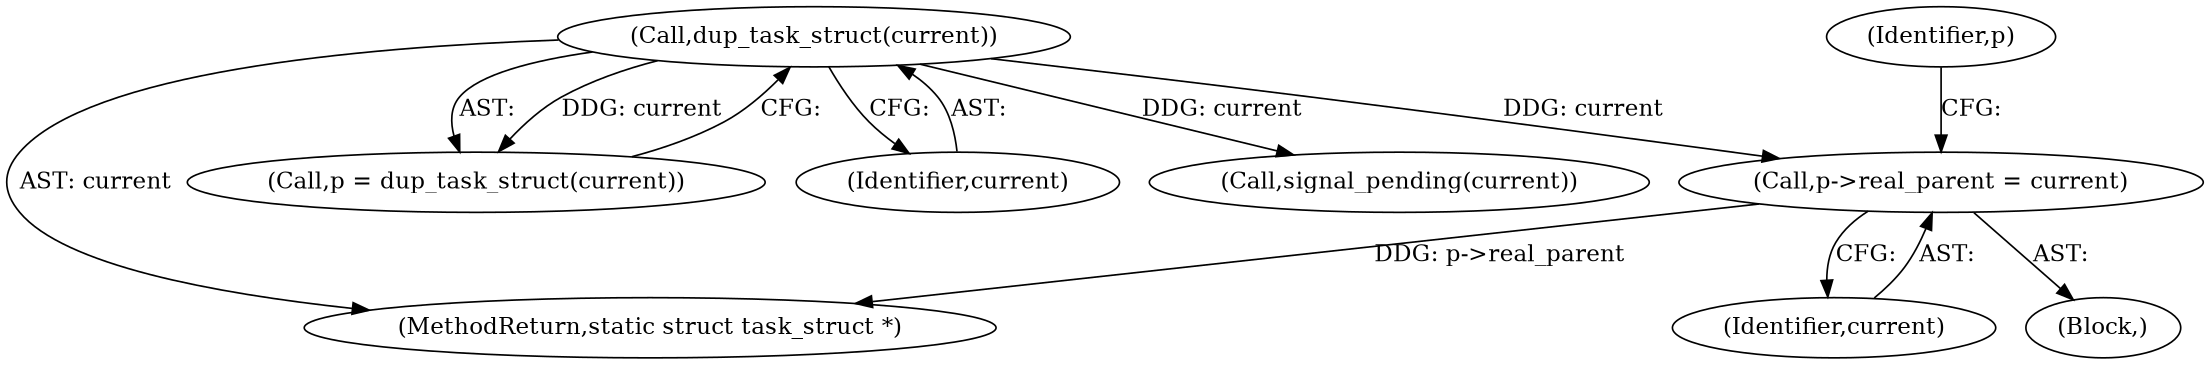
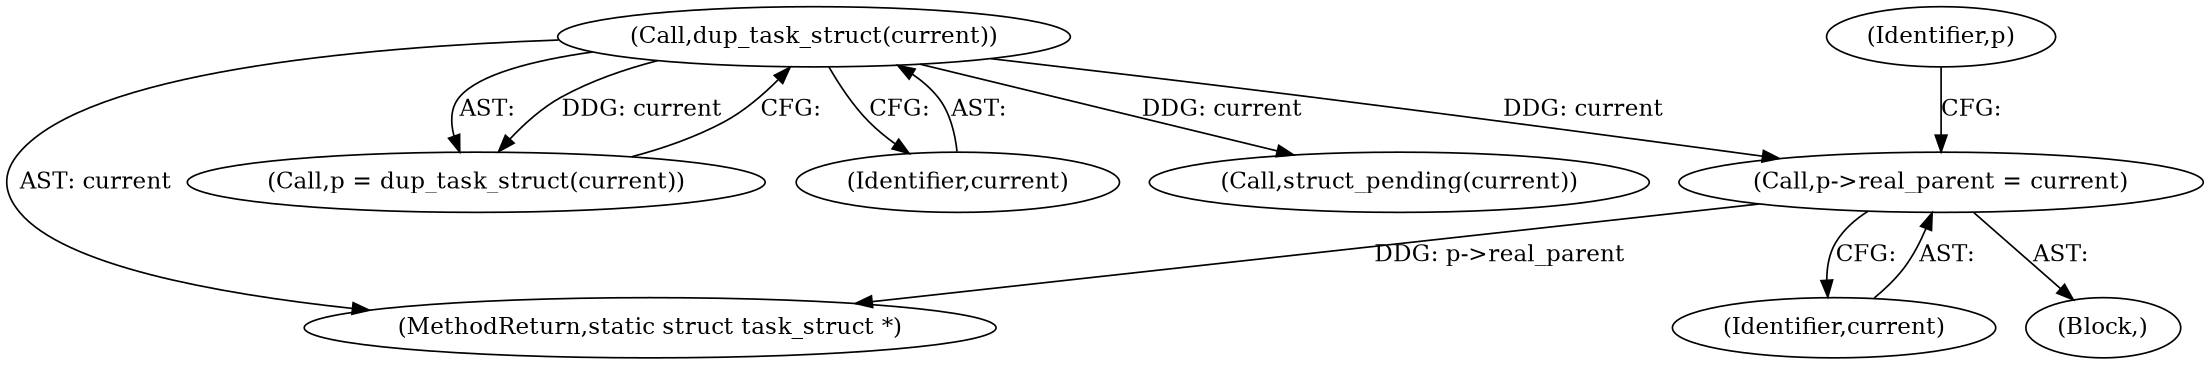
node "(Call,signal_pending(current))": label "(Call,signal_pending(current))" -> "(Call,struct_pending(current))"
